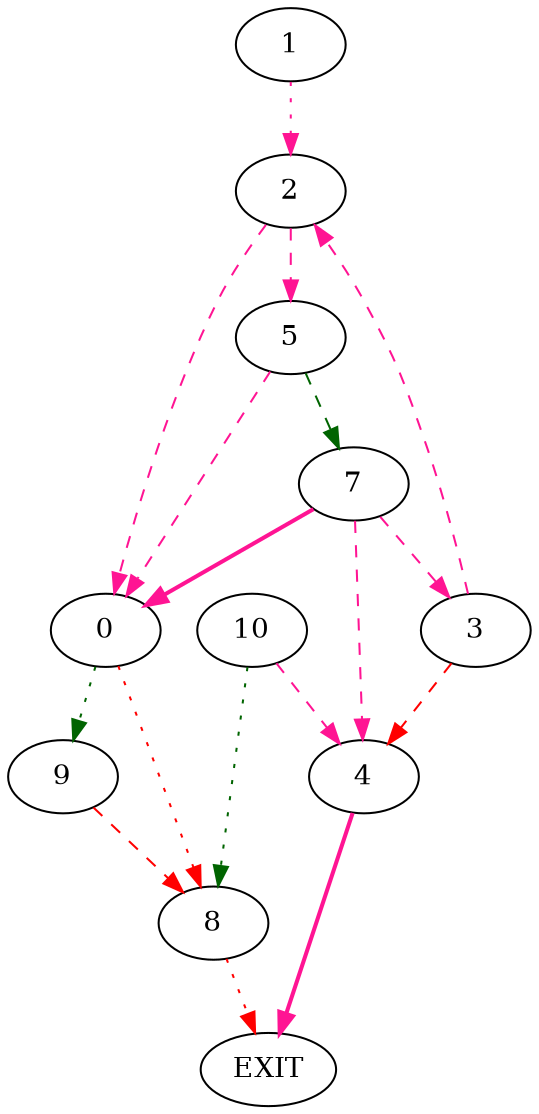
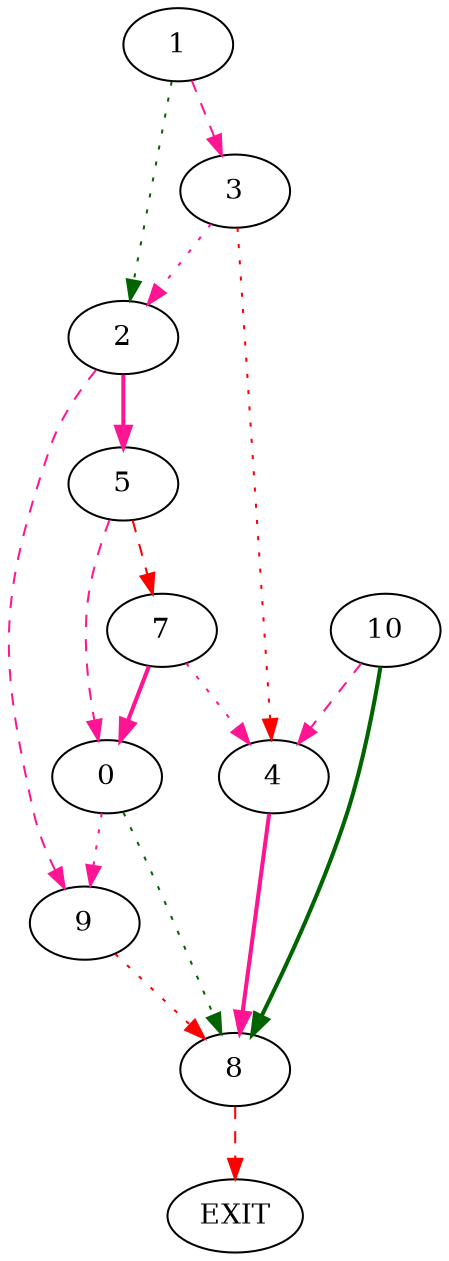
edge "1" -> "2": color deeppink -> darkgreen
edge "2" -> "5": style dashed -> bold
edge "2" -> "0": now "2" -> "9"
edge "5" -> "7": color darkgreen -> red
edge "3" -> "2": style dashed -> dotted
edge "7" -> "3": now "1" -> "3"
edge "7" -> "4": style dashed -> dotted
edge "0" -> "9": color darkgreen -> deeppink
edge "3" -> "4": style dashed -> dotted
edge "10" -> "8": style dotted -> bold
edge "0" -> "8": color red -> darkgreen
edge "9" -> "8": style dashed -> dotted
edge "4" -> "EXIT": now "4" -> "8"
edge "8" -> "EXIT": style dotted -> dashed
